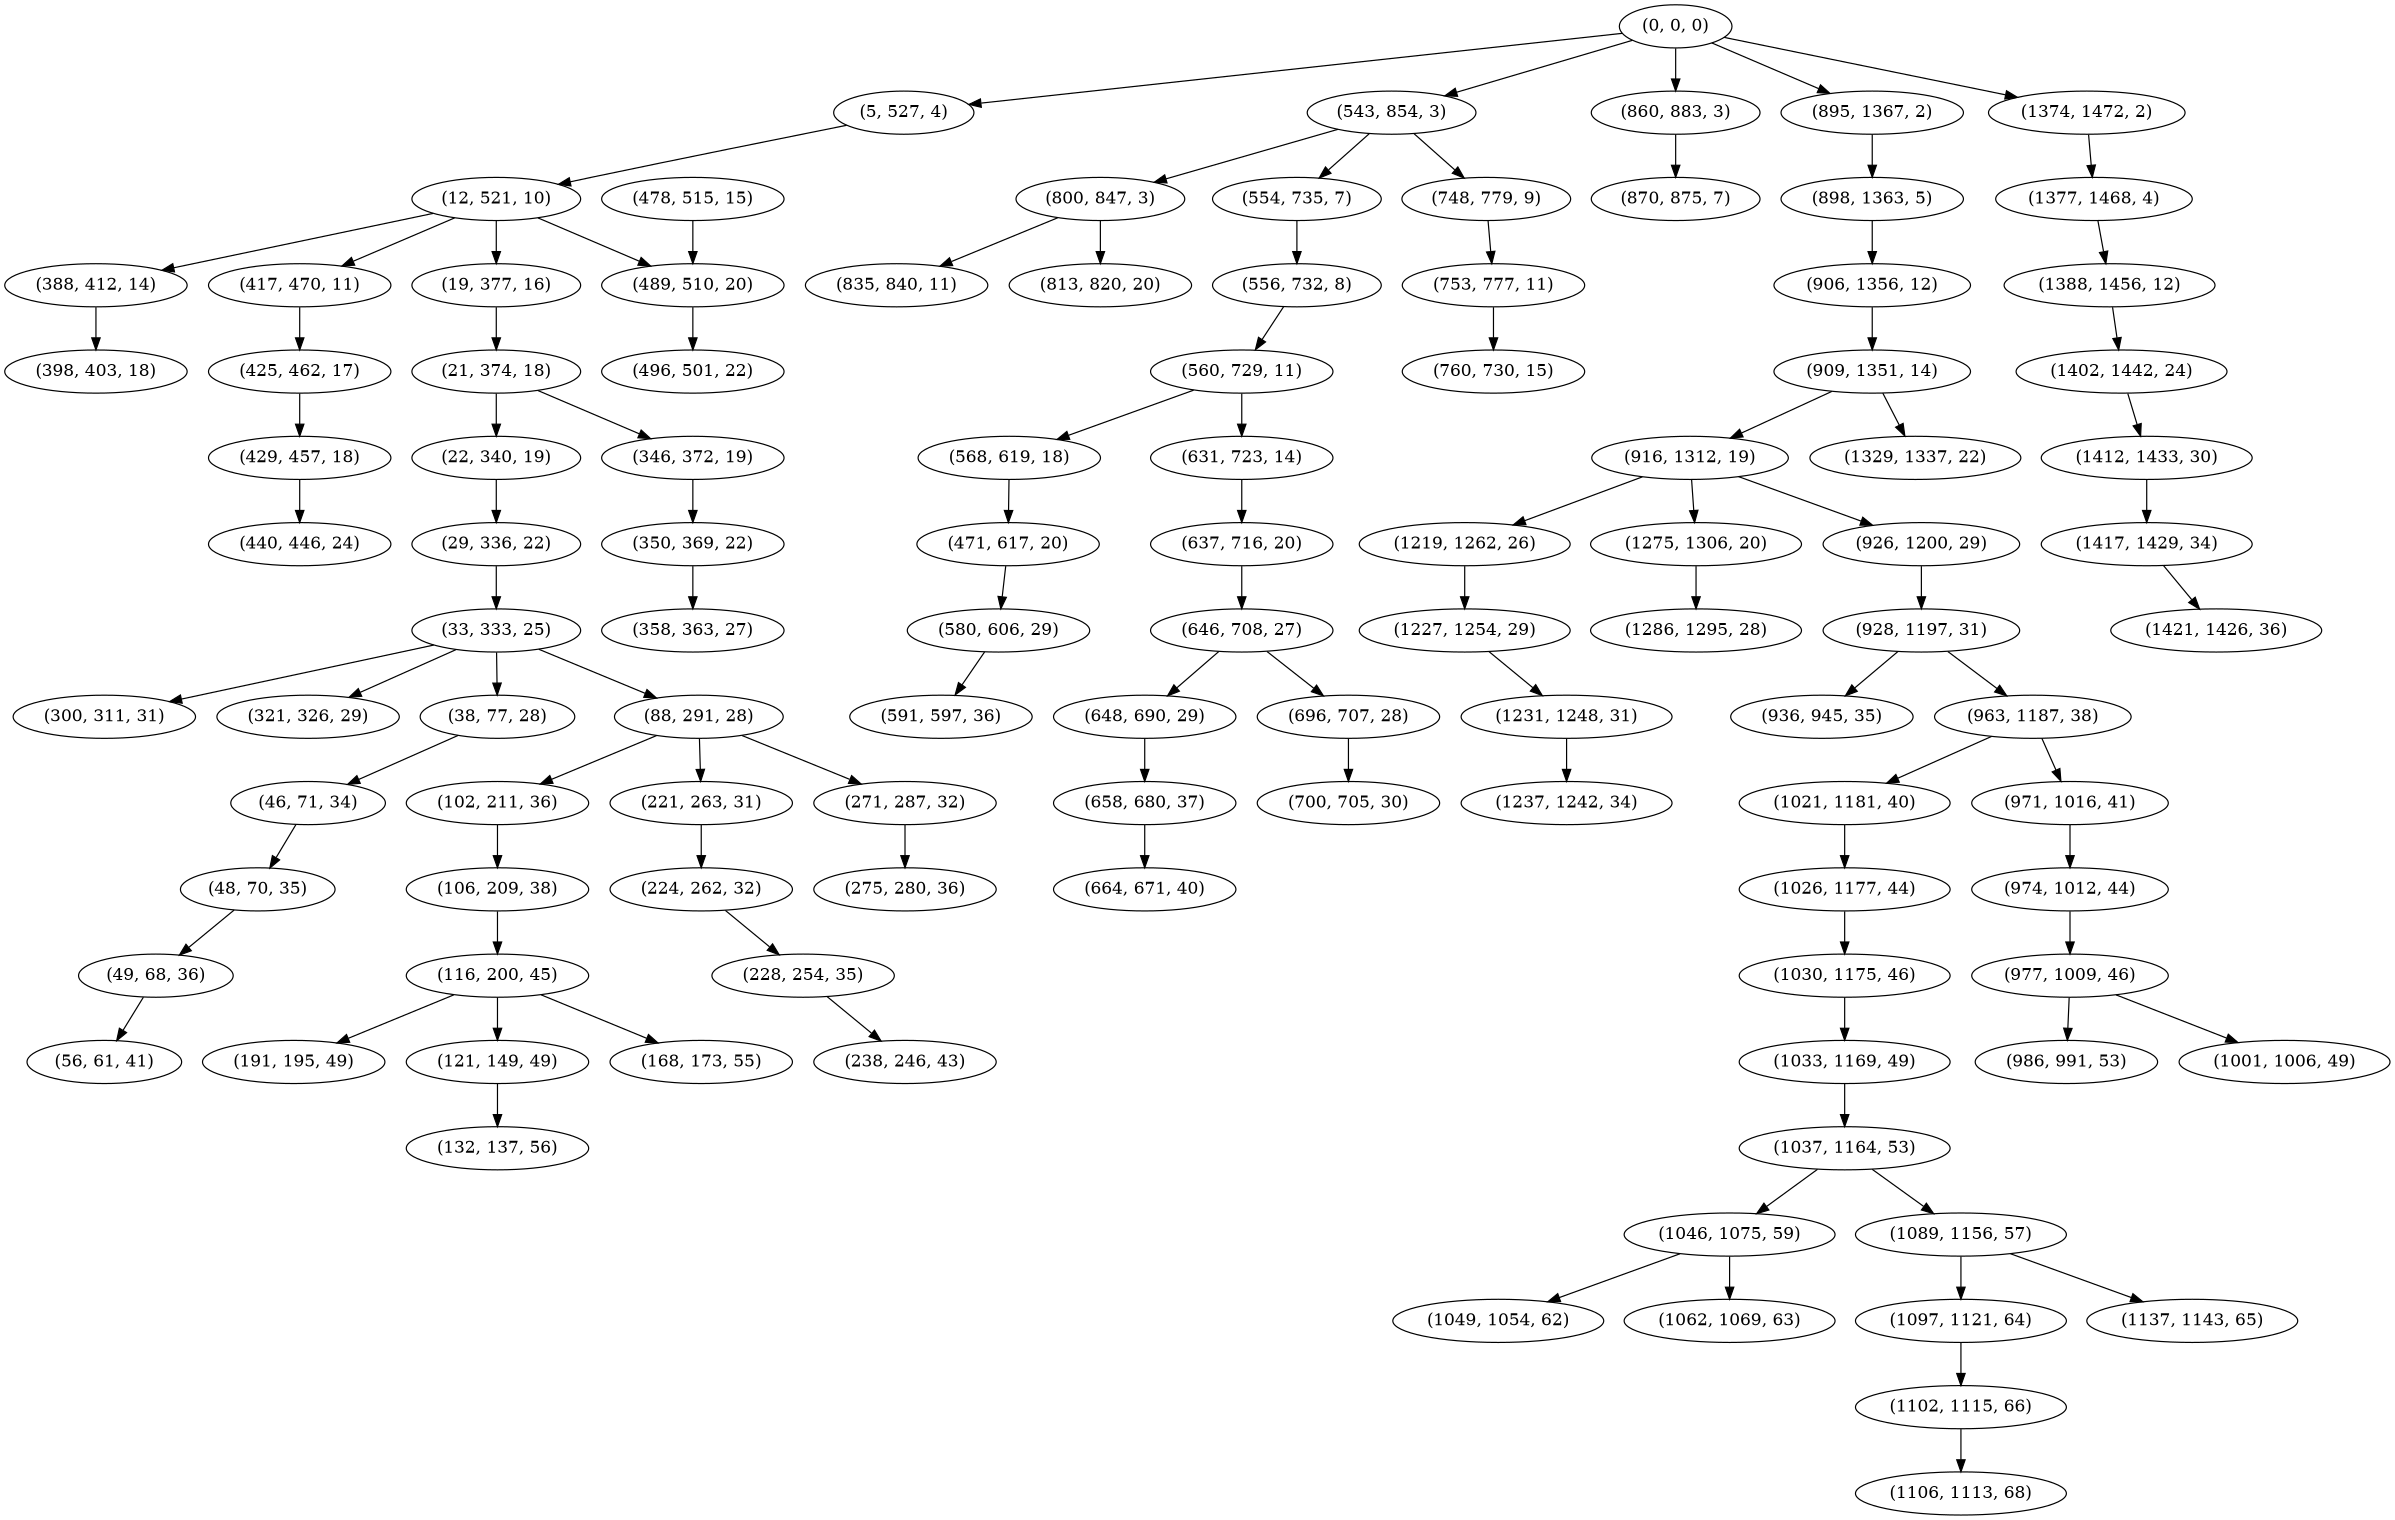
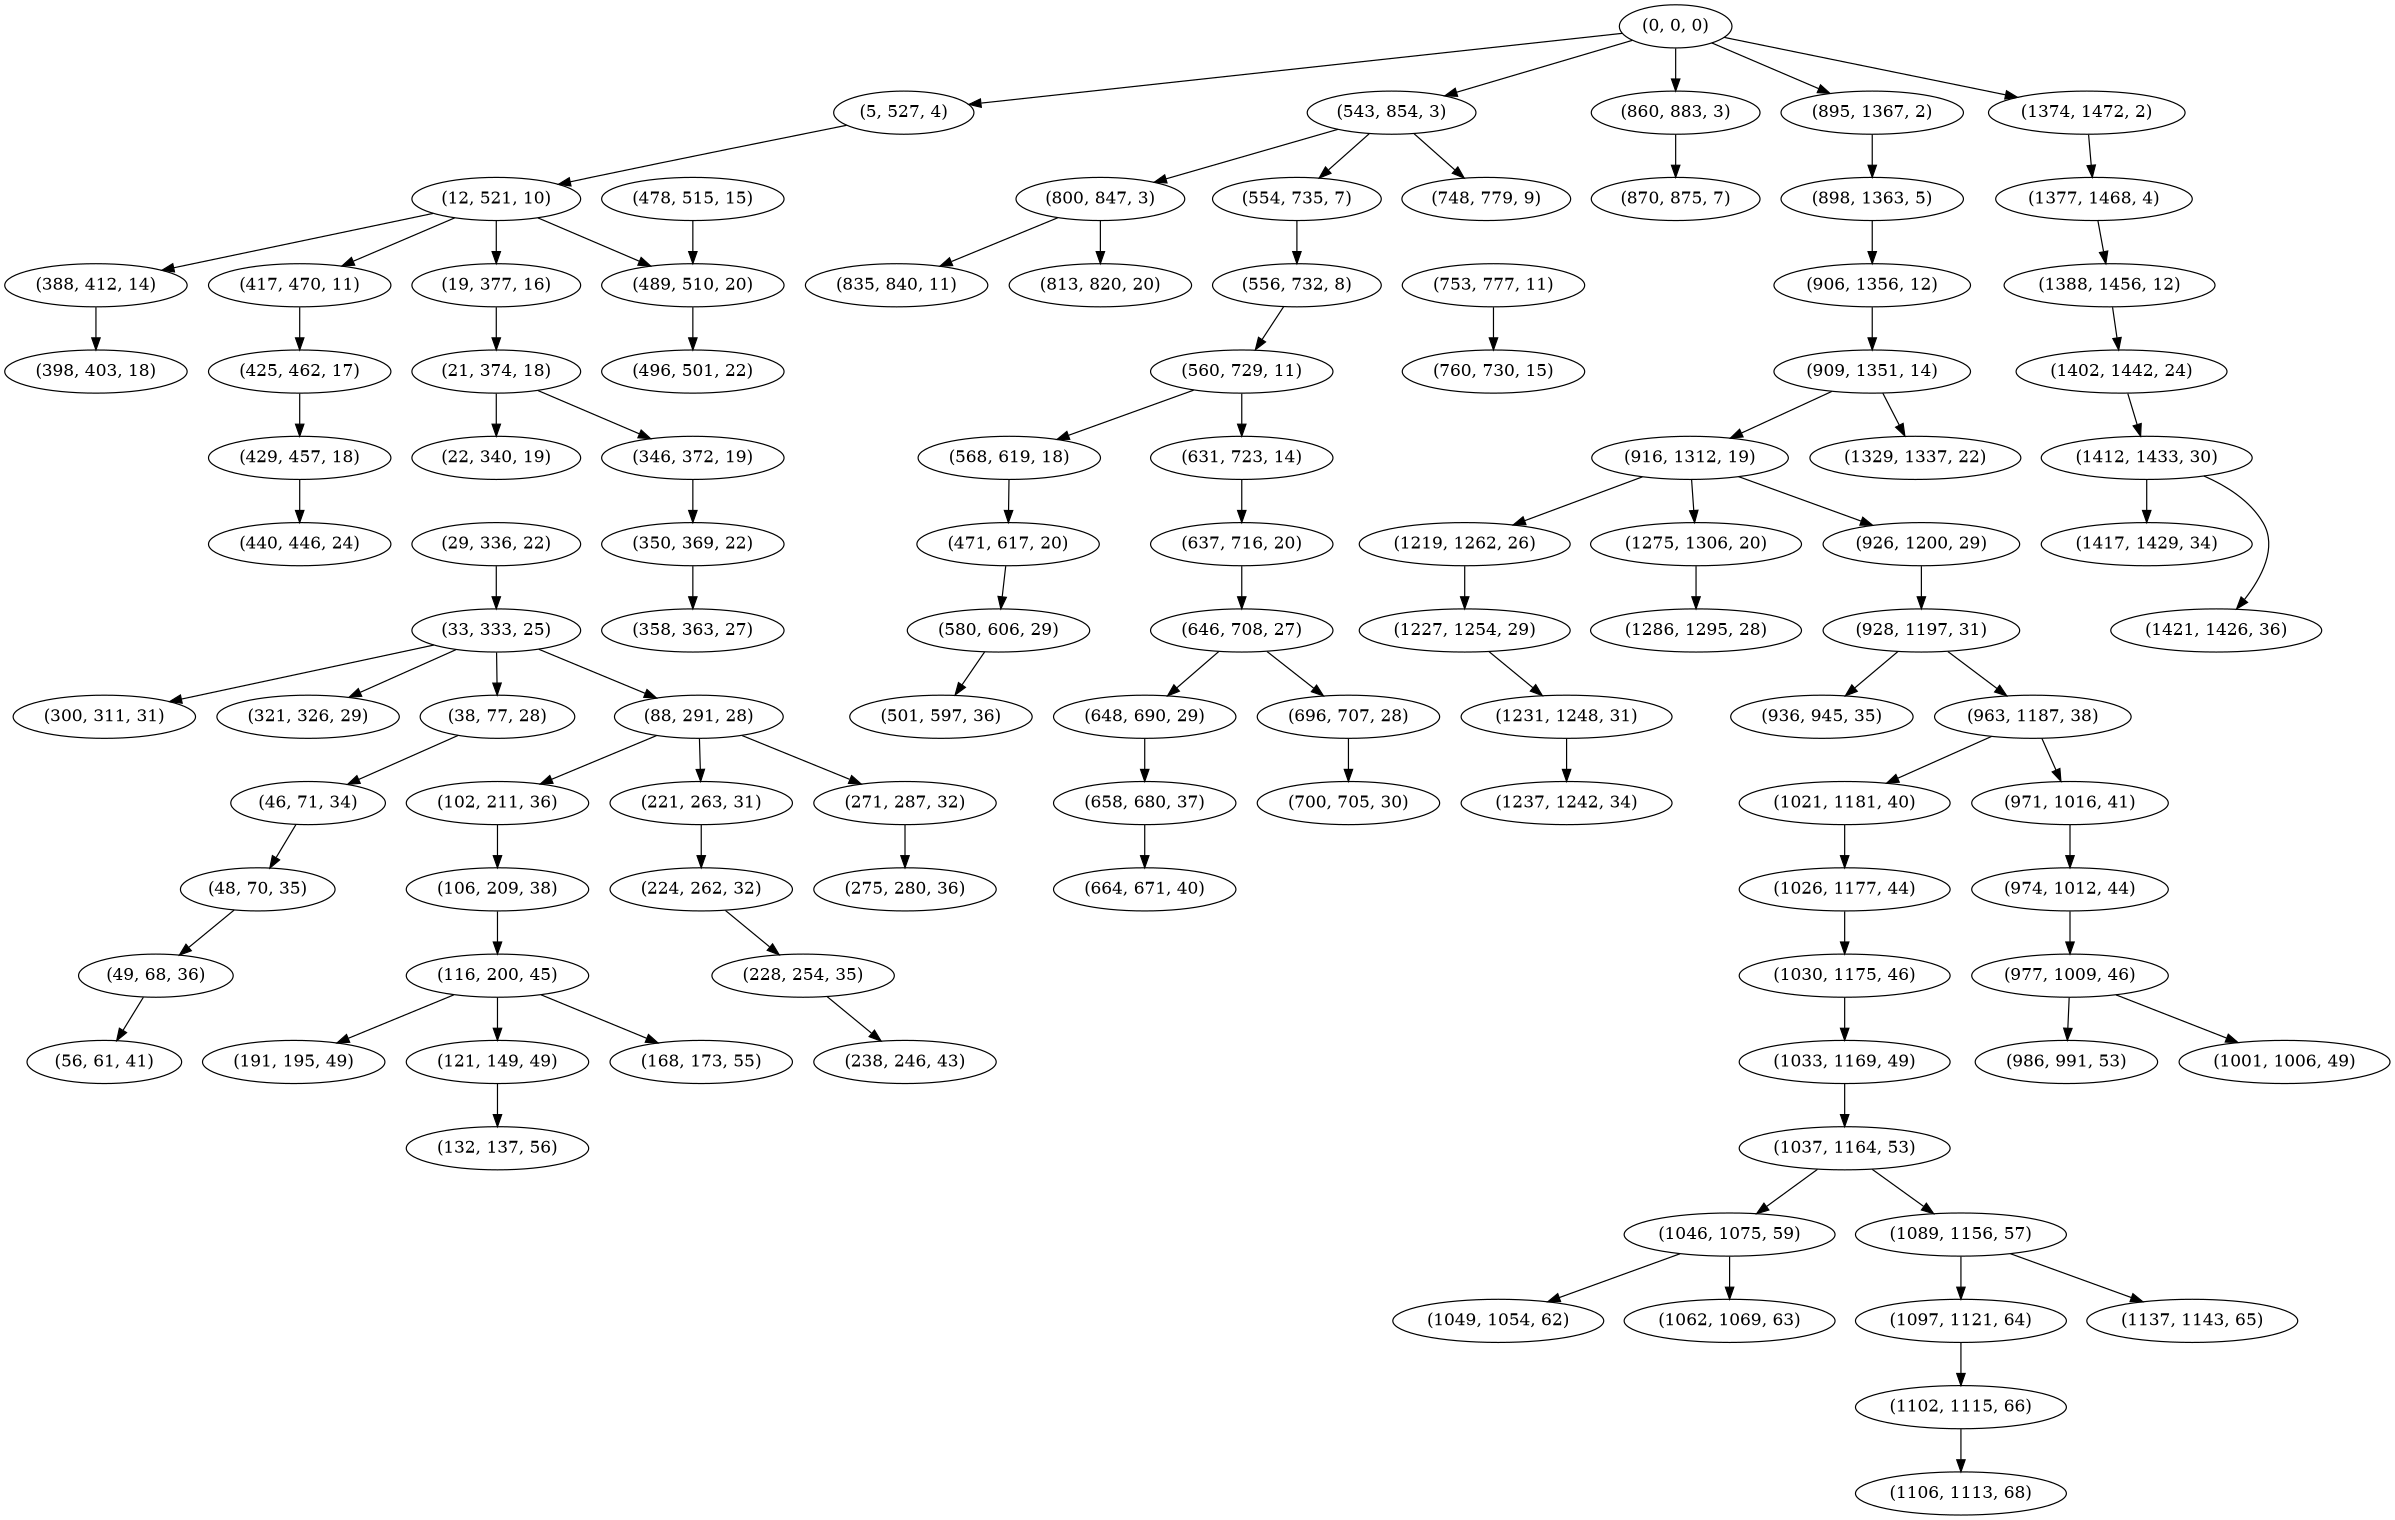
edge "(748, 779, 9)" -> "(753, 777, 11)": removed
edge "(22, 340, 19)" -> "(29, 336, 22)": removed
edge "(1417, 1429, 34)" -> "(1421, 1426, 36)": now "(1412, 1433, 30)" -> "(1421, 1426, 36)"
node "(591, 597, 36)": label "(591, 597, 36)" -> "(501, 597, 36)"
